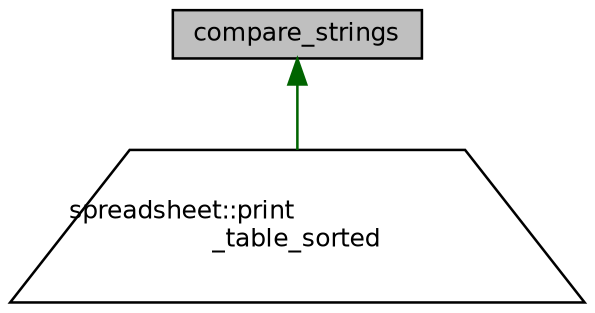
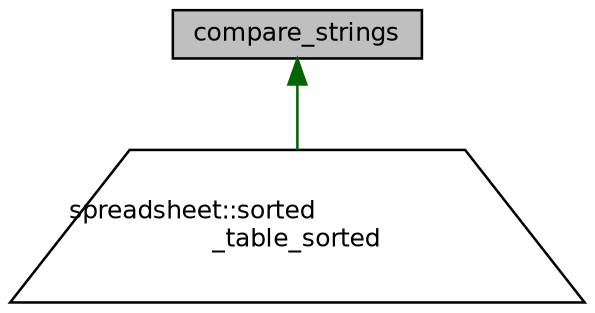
node "spreadsheet::print _table_sorted": label "spreadsheet::print _table_sorted" -> "spreadsheet::sorted _table_sorted"
